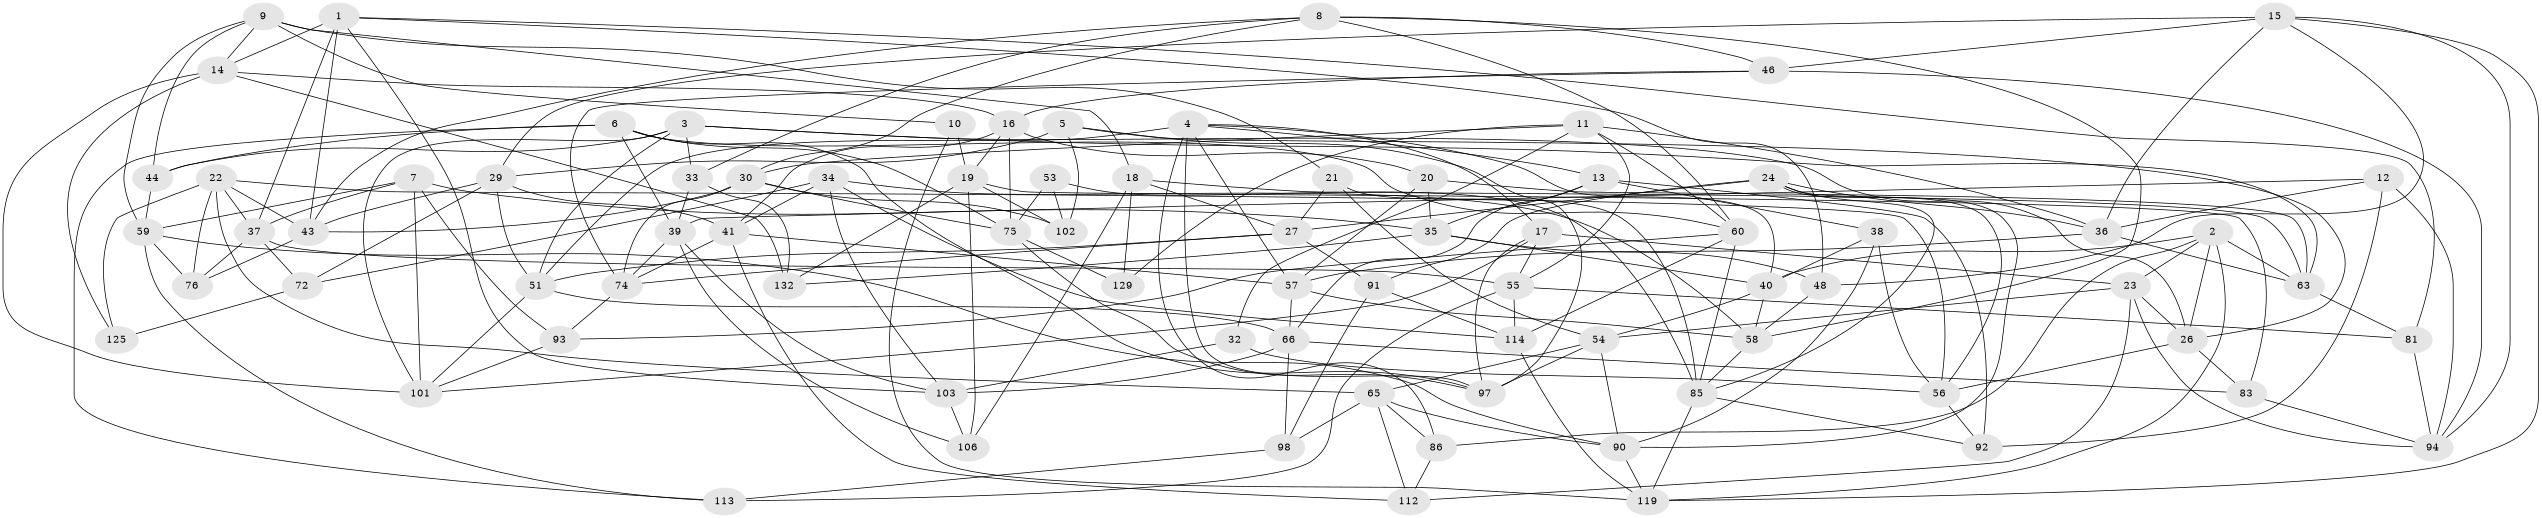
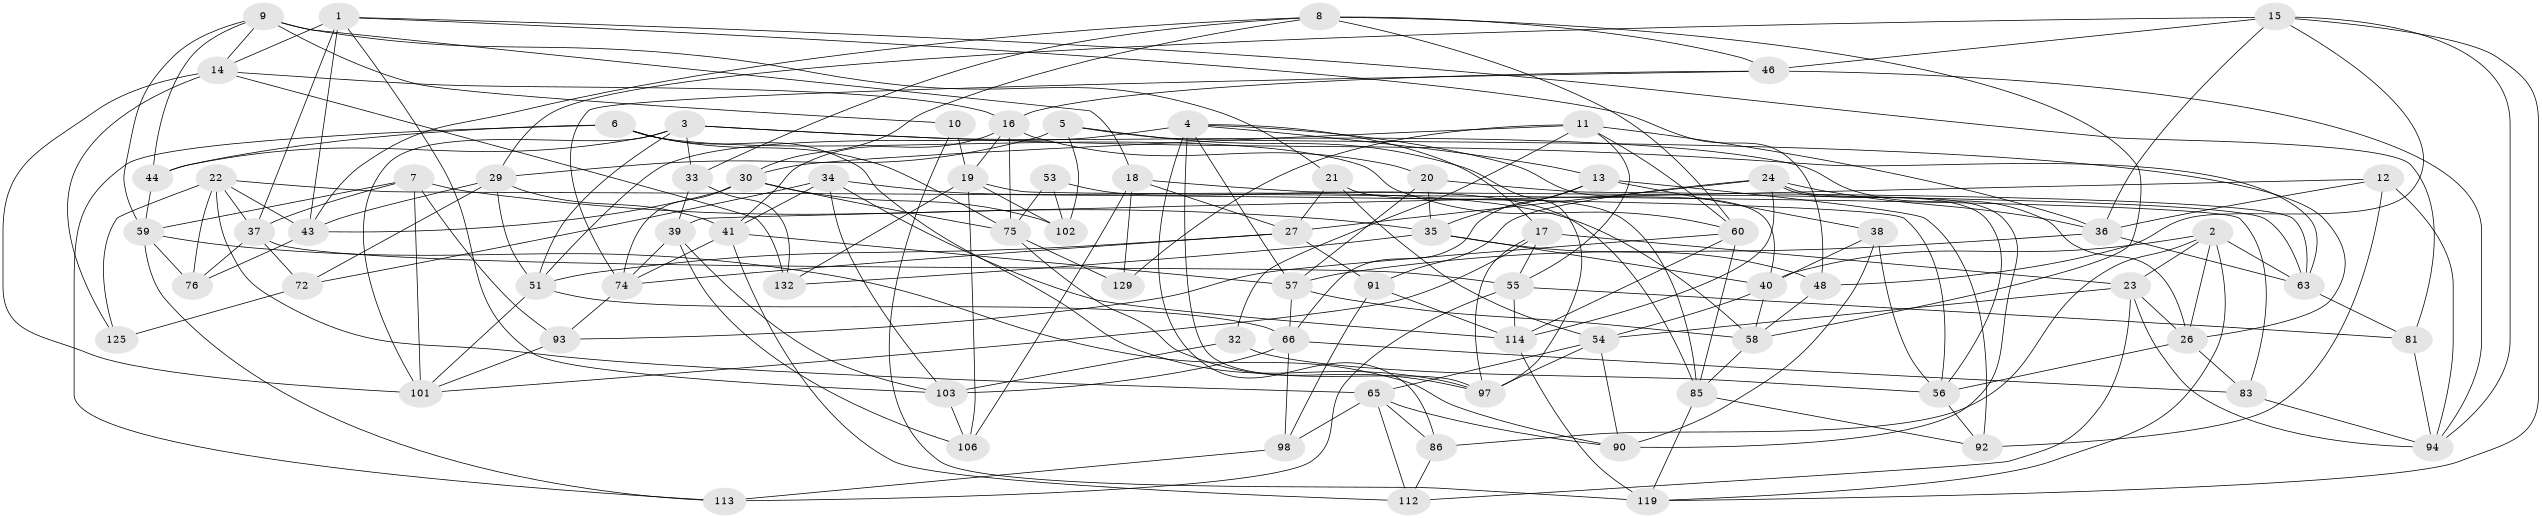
edge "6" -- "39": removed
edge "24" -- "85": now "24" -- "114"
edge "90" -- "119": removed
